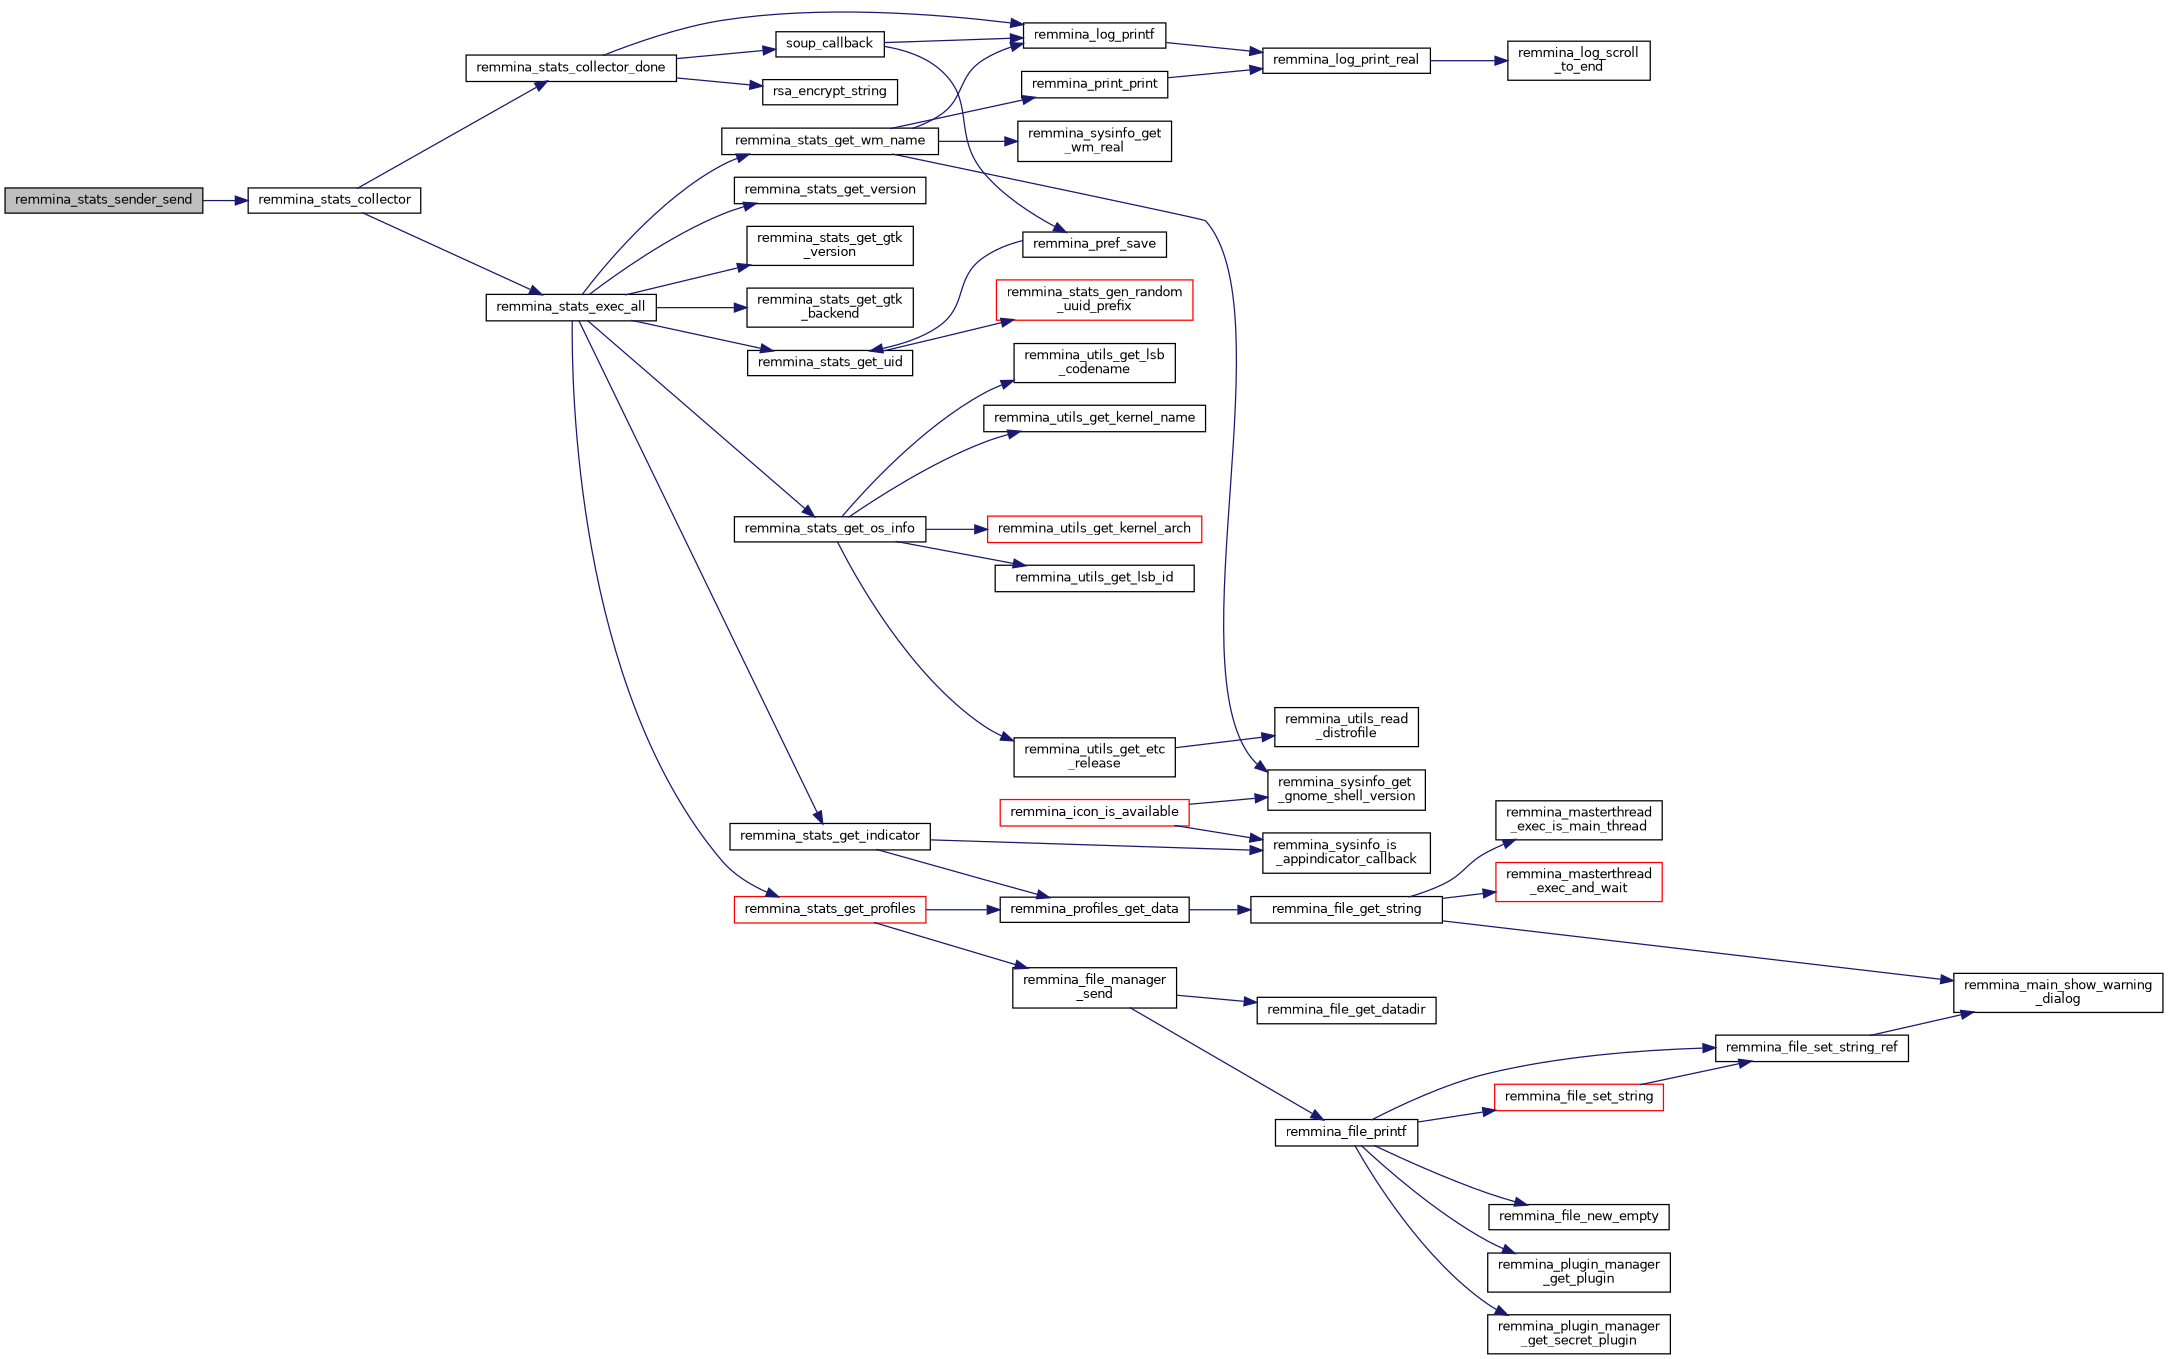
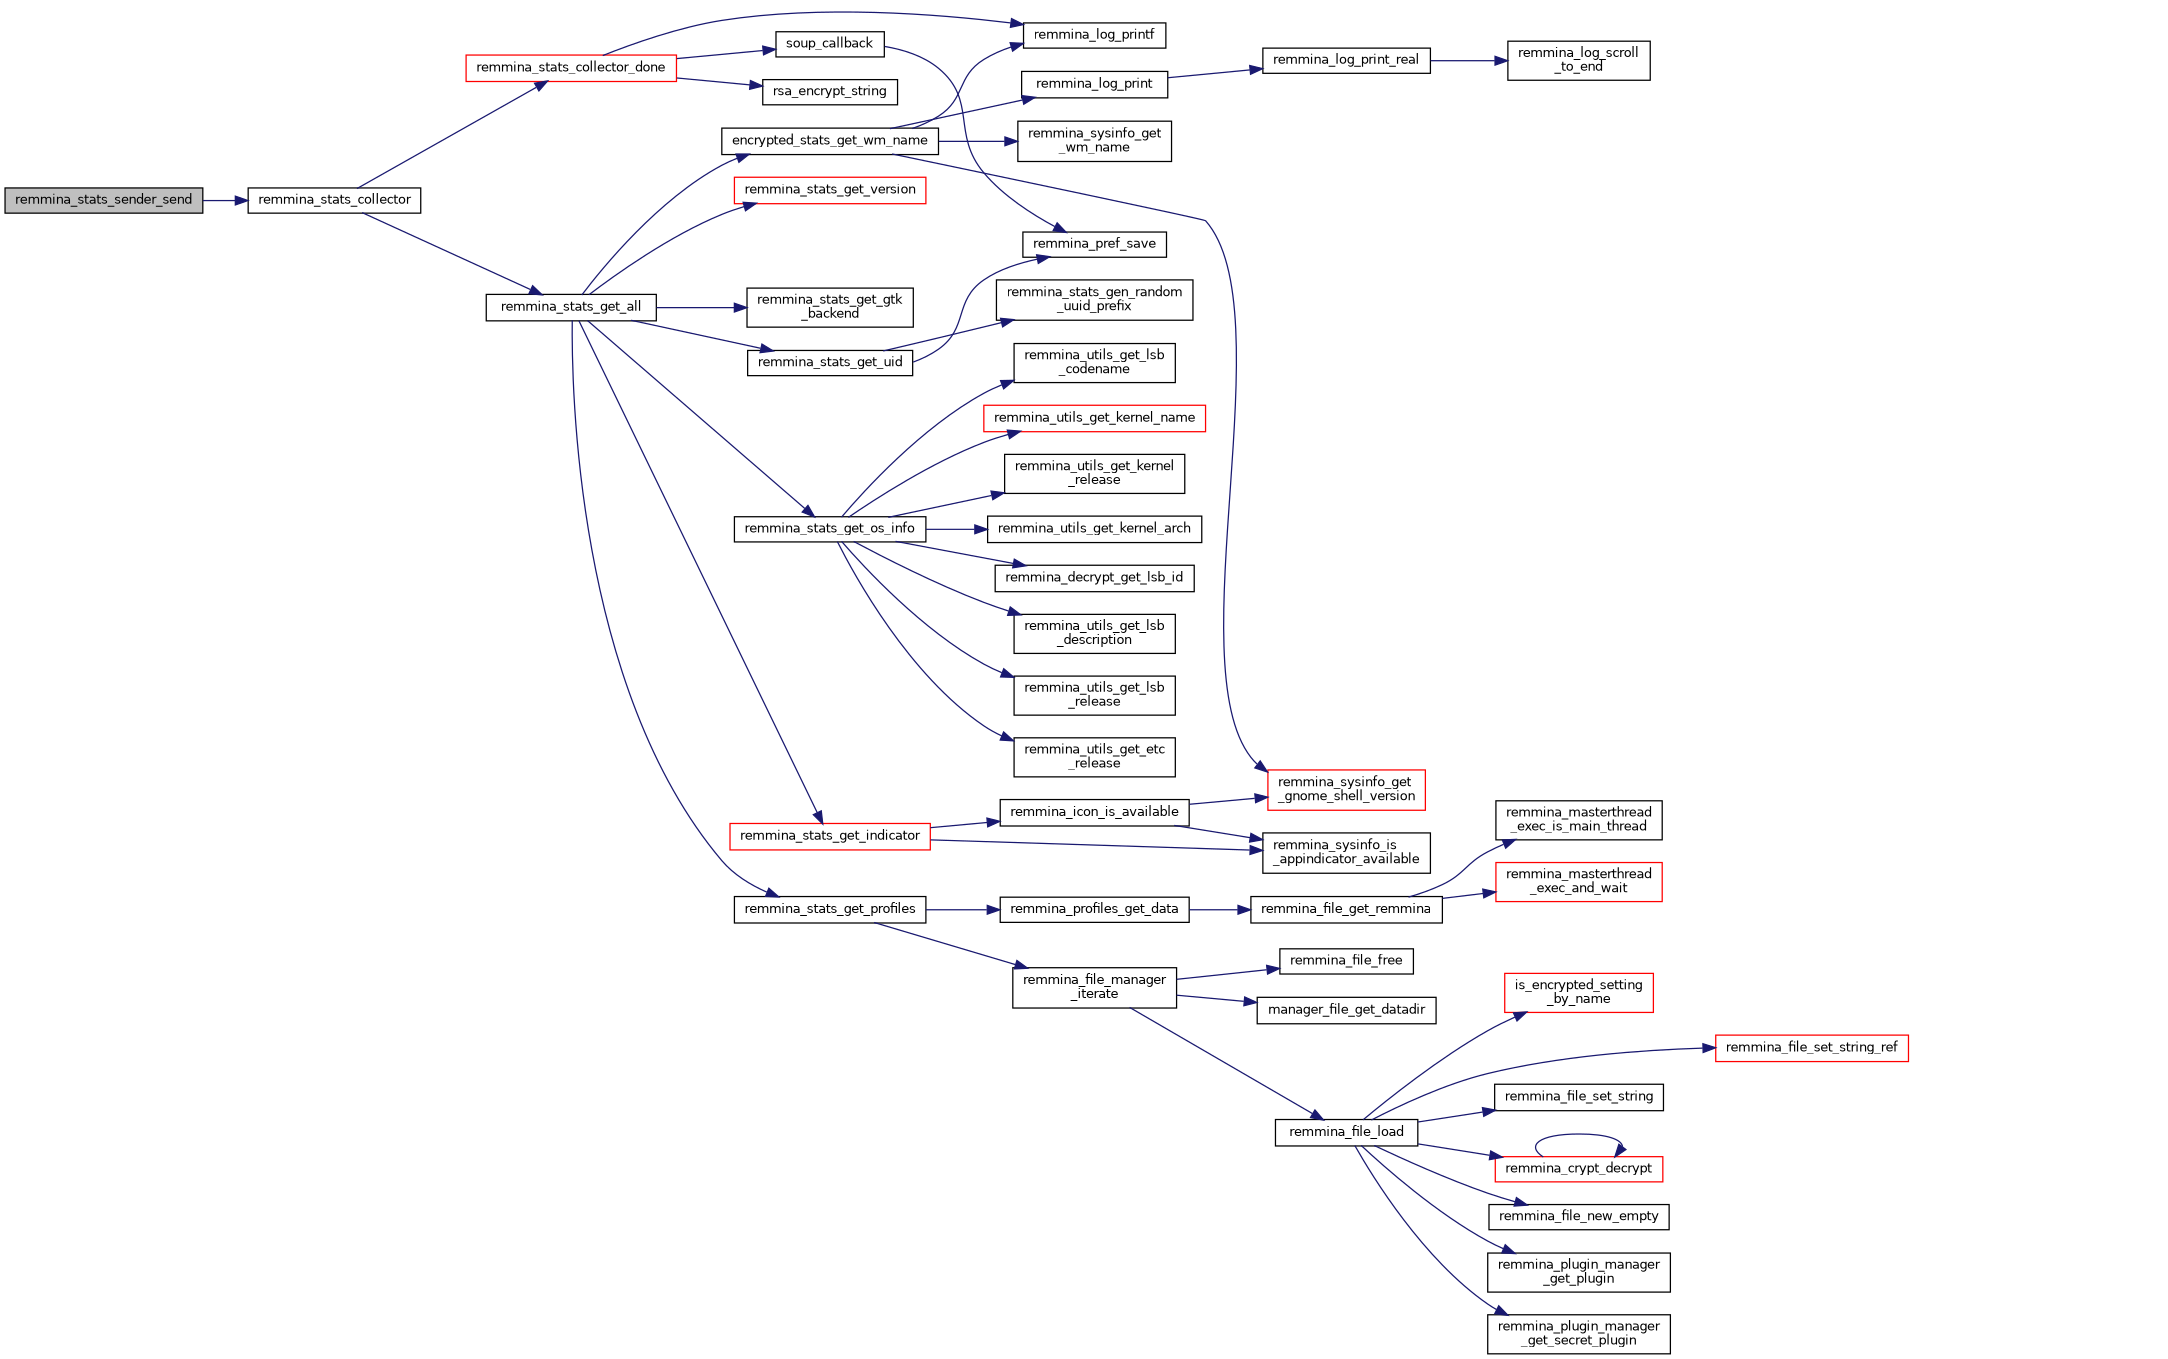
edge "soup_callback" -> "remmina_log_printf": removed
edge "remmina_log_printf" -> "remmina_log_print_real": removed
node "remmina_stats_collector_done": color black -> red
node "remmina_print_print": label "remmina_print_print" -> "remmina_log_print"
node "remmina_stats_get_wm_name": label "remmina_stats_get_wm_name" -> "encrypted_stats_get_wm_name"
node "remmina_sysinfo_get _wm_real": label "remmina_sysinfo_get _wm_real" -> "remmina_sysinfo_get _wm_name"
node "remmina_stats_get_version": color black -> red
node "remmina_stats_get_gtk _version": removed
edge "remmina_pref_save" -> "remmina_stats_get_uid": reversed
node "remmina_stats_gen_random _uuid_prefix": color red -> black
node "remmina_stats_exec_all": label "remmina_stats_exec_all" -> "remmina_stats_get_all"
node "remmina_utils_get_kernel_name": color black -> red
node "remmina_utils_get_kernel _release": added
node "remmina_utils_get_kernel_arch": color red -> black
node "remmina_utils_get_lsb_id": label "remmina_utils_get_lsb_id" -> "remmina_decrypt_get_lsb_id"
node "remmina_utils_get_lsb _description": added
node "remmina_utils_get_lsb _release": added
node "remmina_utils_read _distrofile": removed
node "remmina_sysinfo_get _gnome_shell_version": color black -> red
node "remmina_icon_is_available": color red -> black
node "remmina_stats_get_indicator": color black -> red
node "remmina_sysinfo_is _appindicator_callback": label "remmina_sysinfo_is _appindicator_callback" -> "remmina_sysinfo_is _appindicator_available"
edge "remmina_stats_get_indicator" -> "remmina_profiles_get_data": now "remmina_stats_get_indicator" -> "remmina_icon_is_available"
node "remmina_stats_get_profiles": color red -> black
node "remmina_file_get_string": label "remmina_file_get_string" -> "remmina_file_get_remmina"
node "remmina_file_free": added
node "remmina_file_manager _send": label "remmina_file_manager _send" -> "remmina_file_manager _iterate"
node "is_encrypted_setting _by_name": added
node "remmina_main_show_warning _dialog": removed
node "remmina_file_get_datadir": label "remmina_file_get_datadir" -> "manager_file_get_datadir"
node "remmina_file_set_string_ref": color black -> red
edge "remmina_file_set_string" -> "remmina_file_set_string_ref": removed
node "remmina_file_set_string": color red -> black
node "remmina_file_printf": label "remmina_file_printf" -> "remmina_file_load"
node "remmina_crypt_decrypt": added
